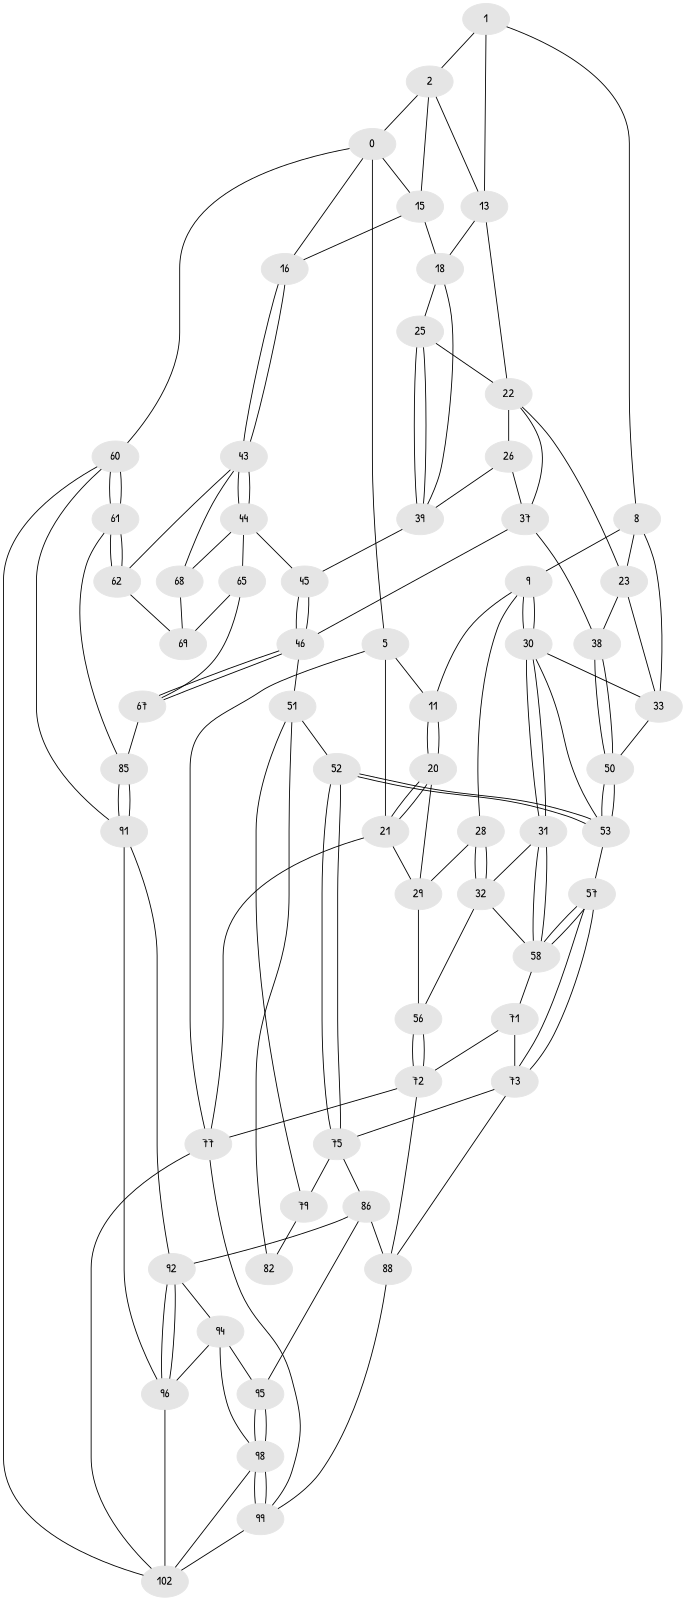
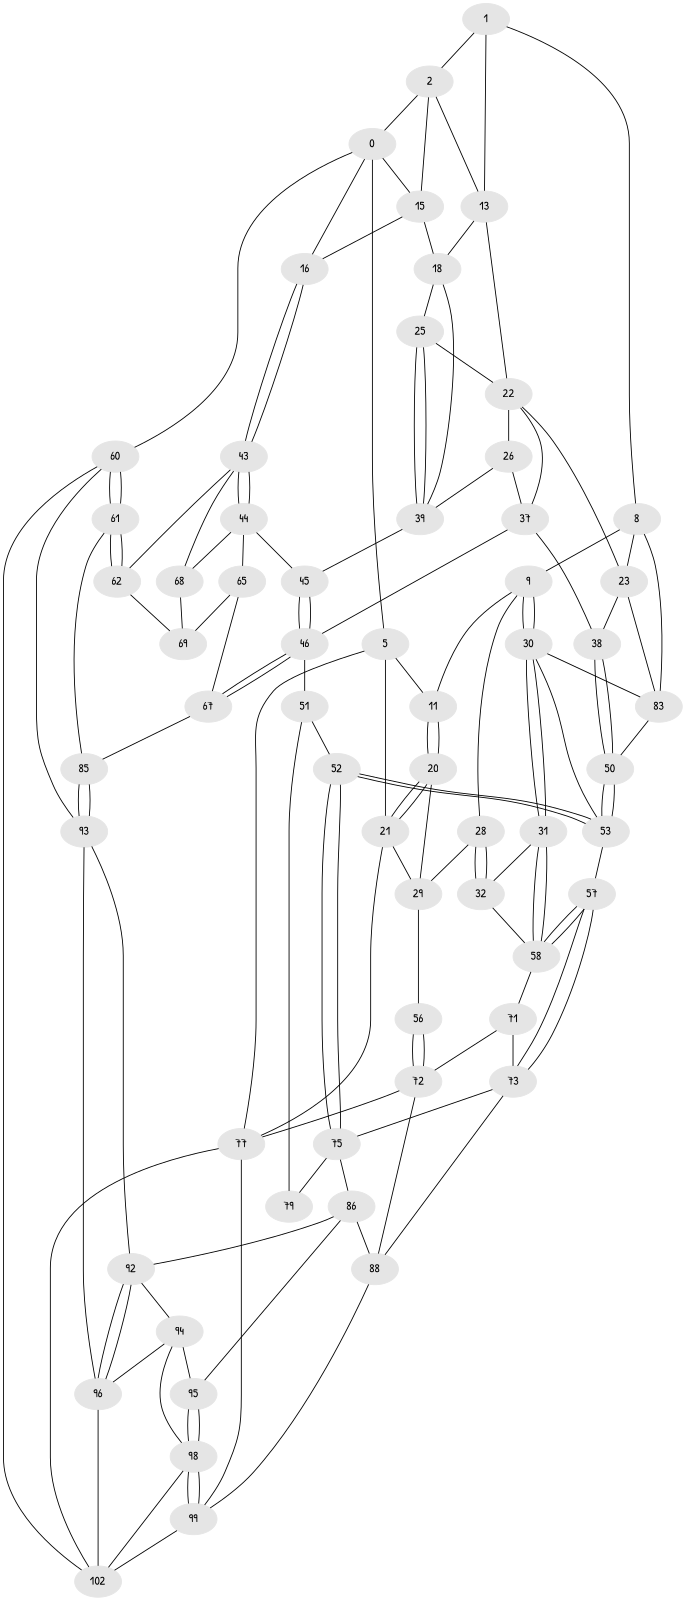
node "33": label "33" -> "83"
node "91": label "91" -> "93"
edge "32" -- "56": removed
node "82": removed
